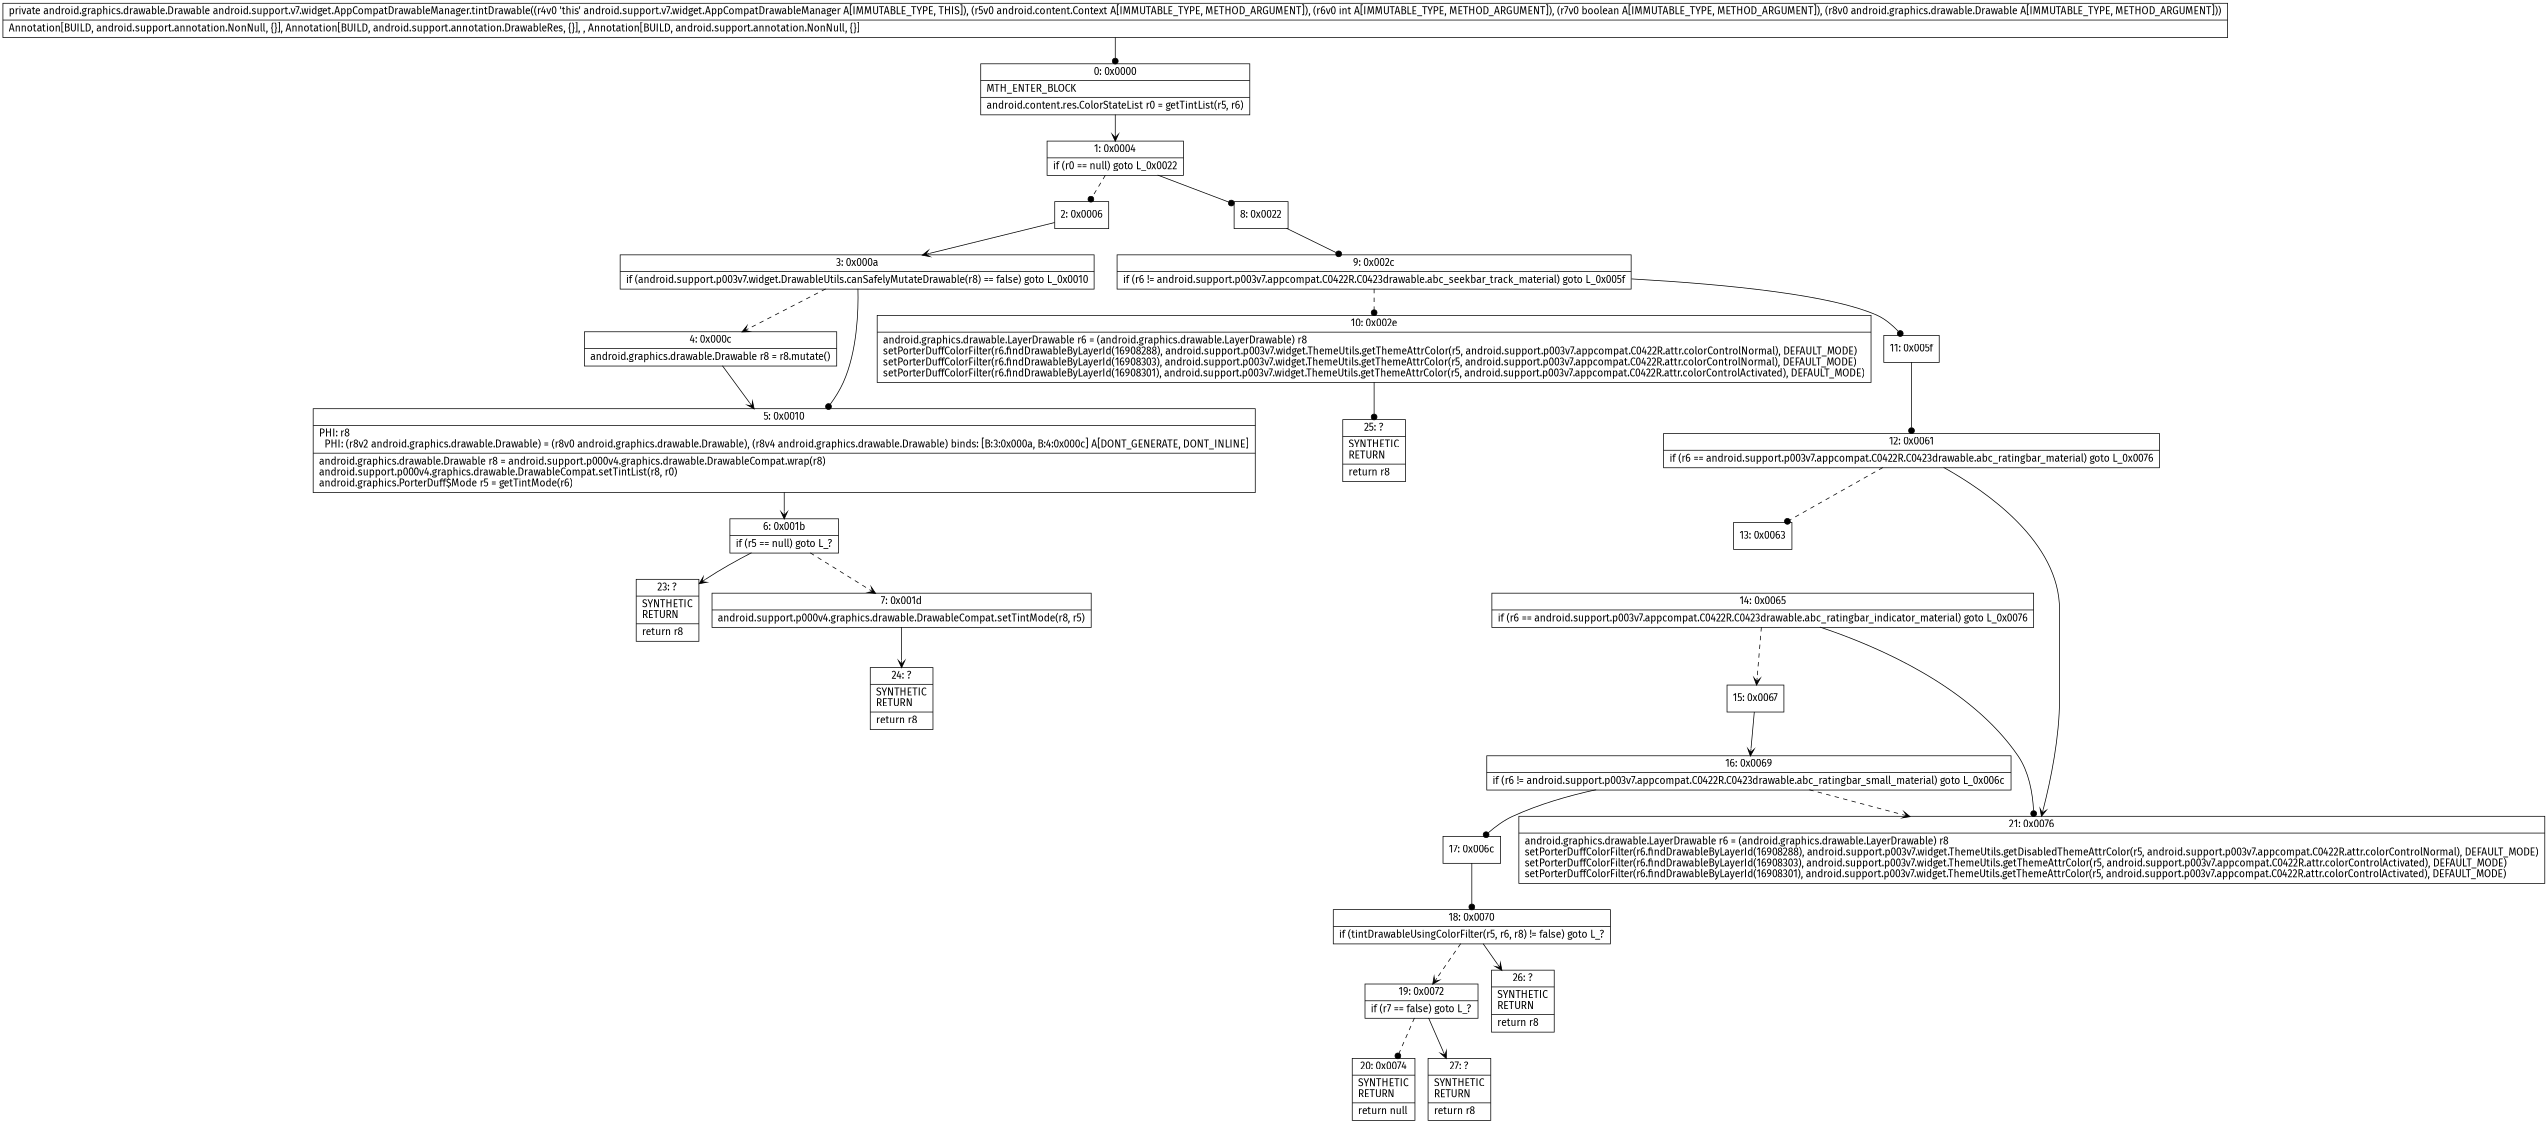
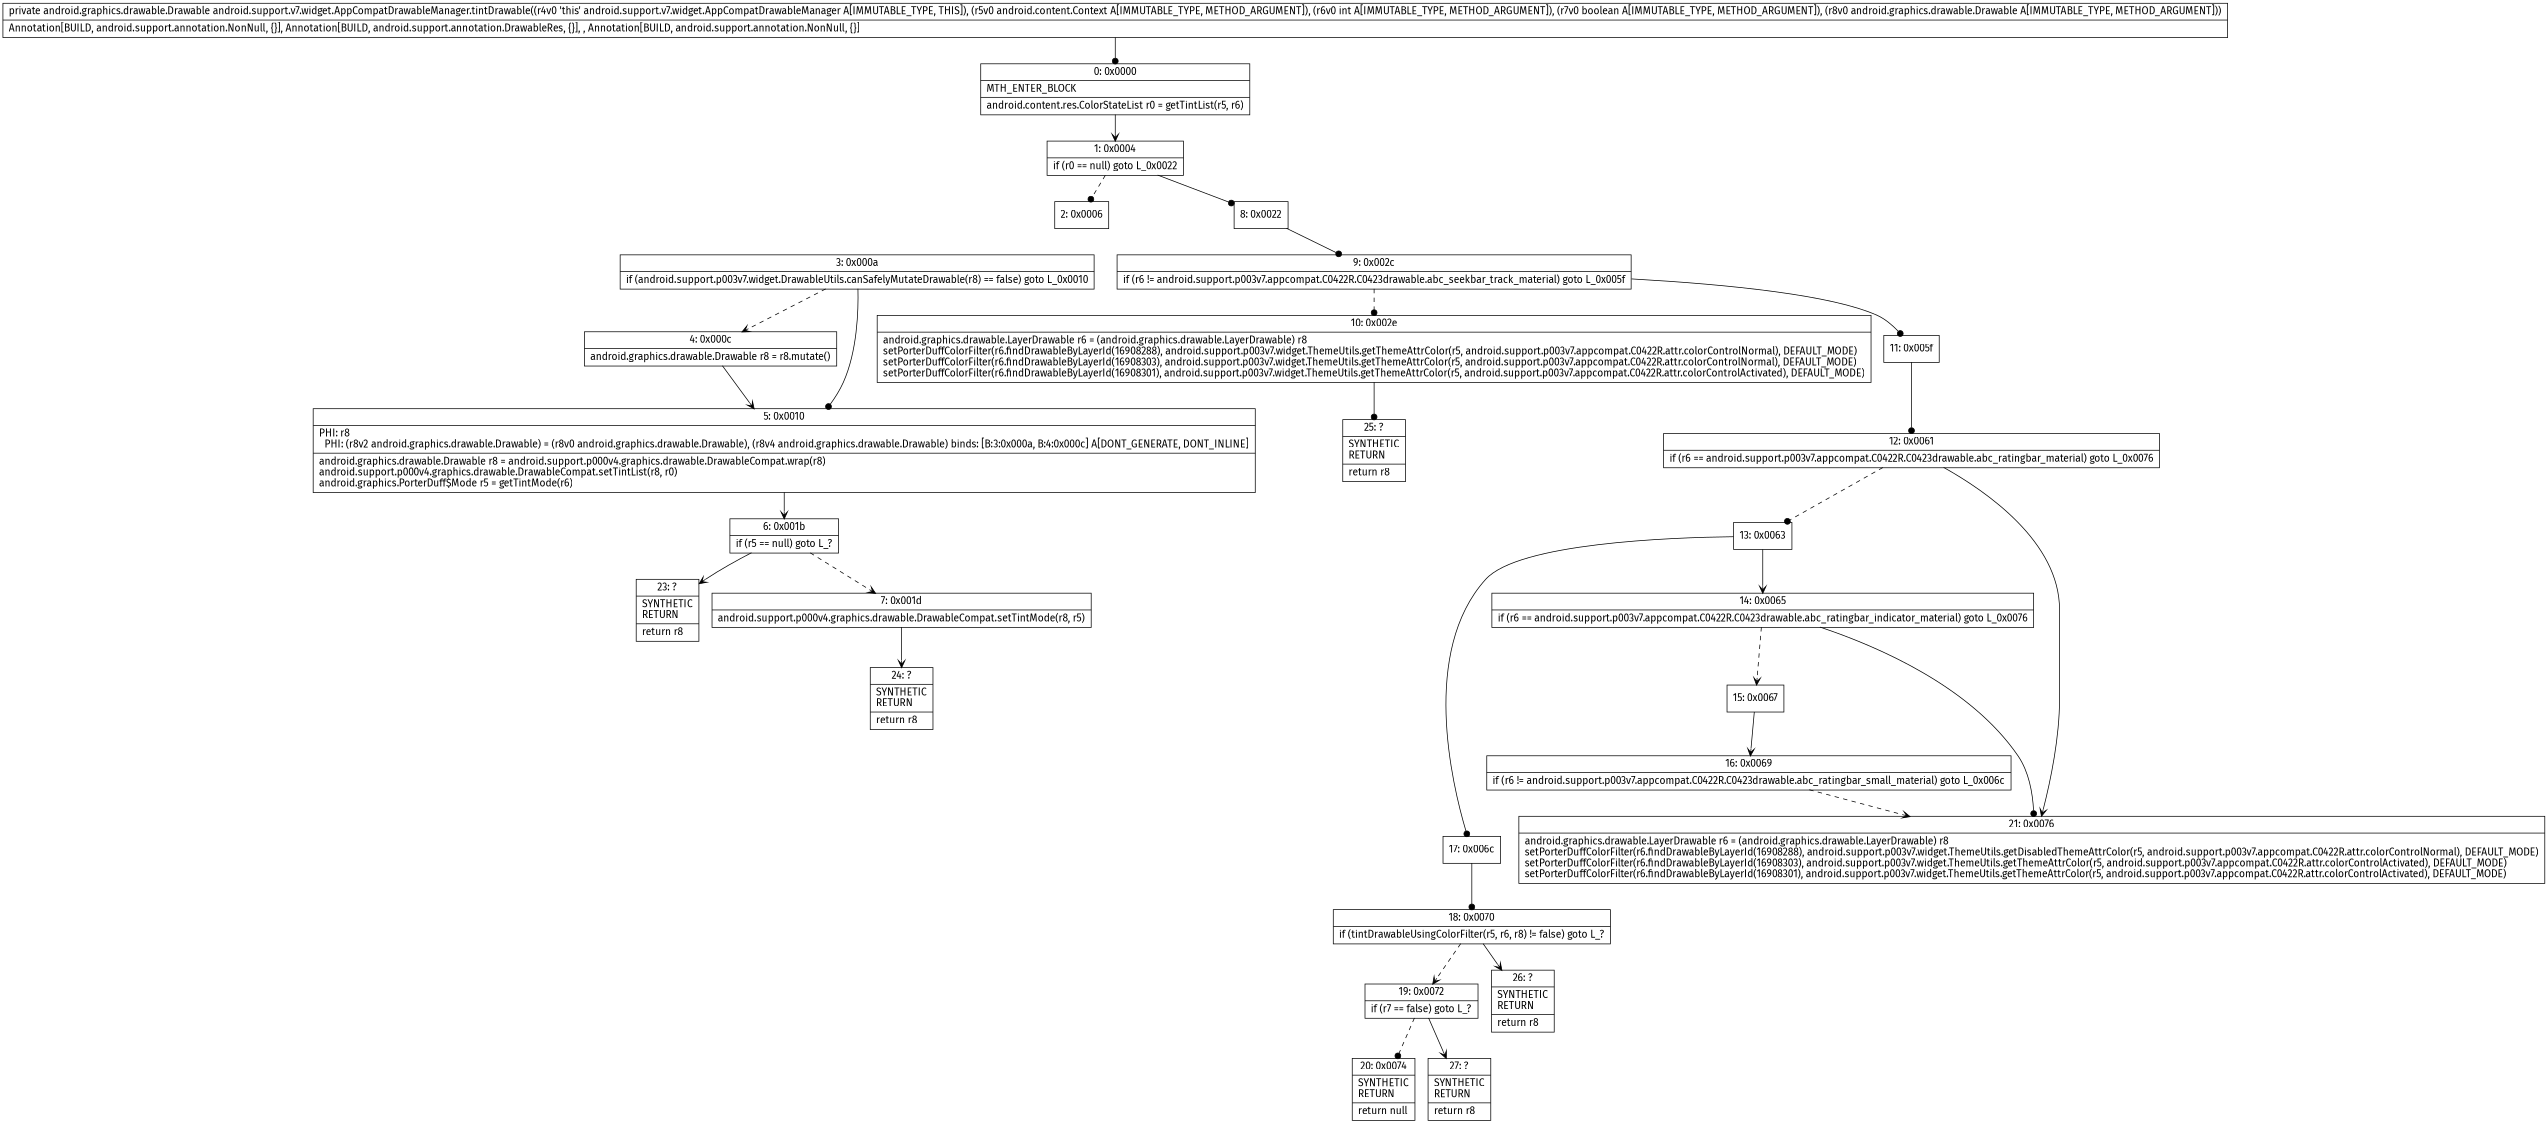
edge "2: 0x0006" -> "3: 0x000a": removed
edge "13: 0x0063" -> "14: 0x0065": added
edge "16: 0x0069" -> "17: 0x006c": now "13: 0x0063" -> "17: 0x006c"
